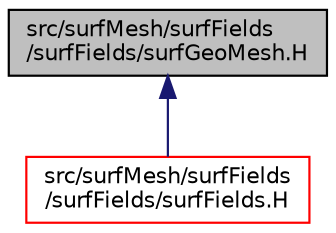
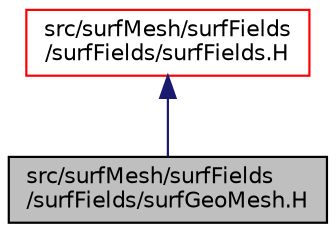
edge "src/surfMesh/surfFields /surfFields/surfFields.H" -> "src/surfMesh/surfFields /surfFields/surfGeoMesh.H": reversed
